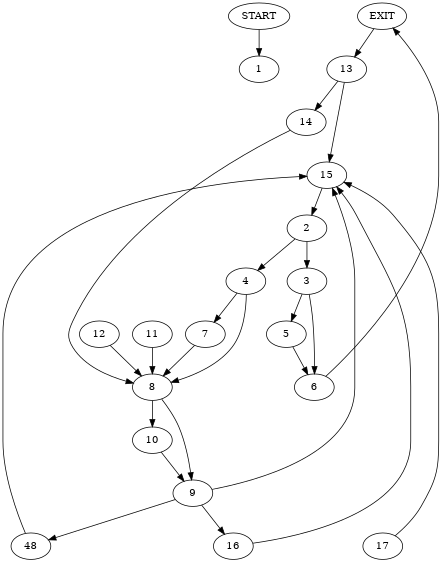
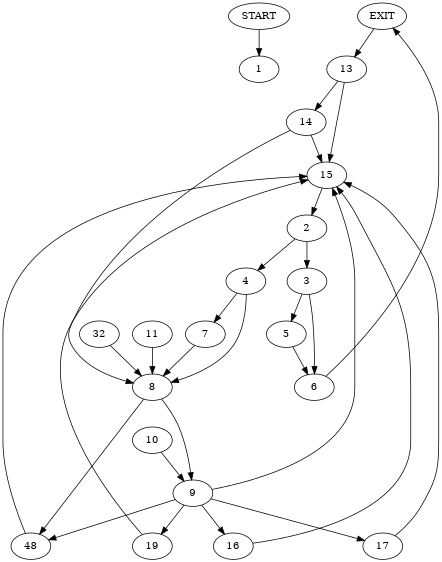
edge "14" -> "15": added
node "12": label "12" -> "32"
edge "8" -> "10": now "8" -> "48"
edge "9" -> "17": added
node "19": added
